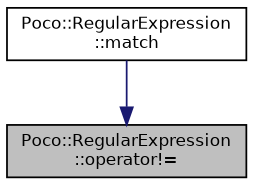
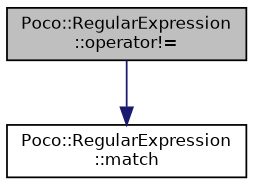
edge "Poco::RegularExpression ::match" -> "Poco::RegularExpression ::operator!=": reversed
